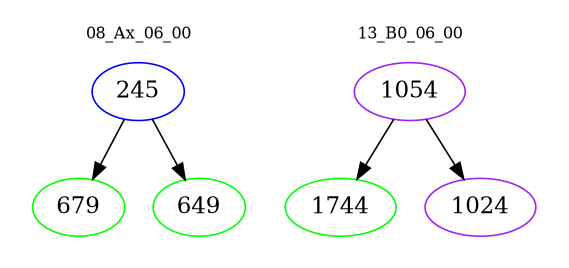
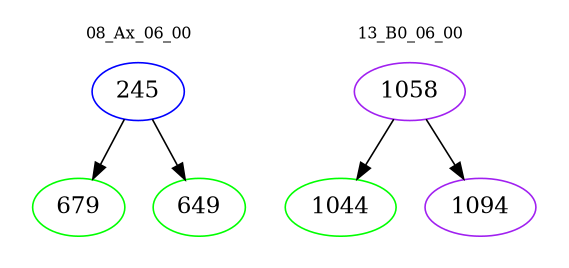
node "1054": label "1054" -> "1058"
node "1744": label "1744" -> "1044"
node "1024": label "1024" -> "1094"
